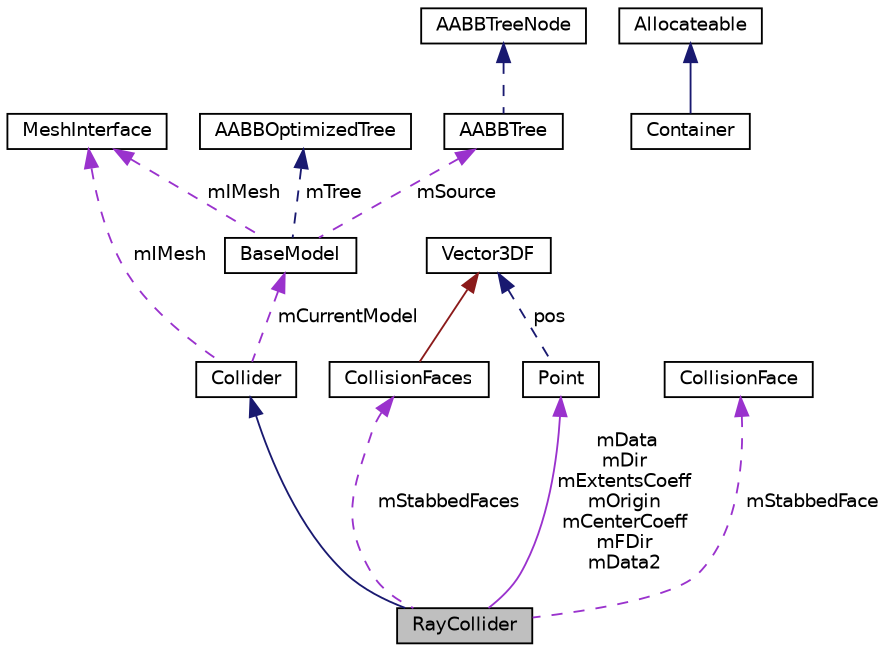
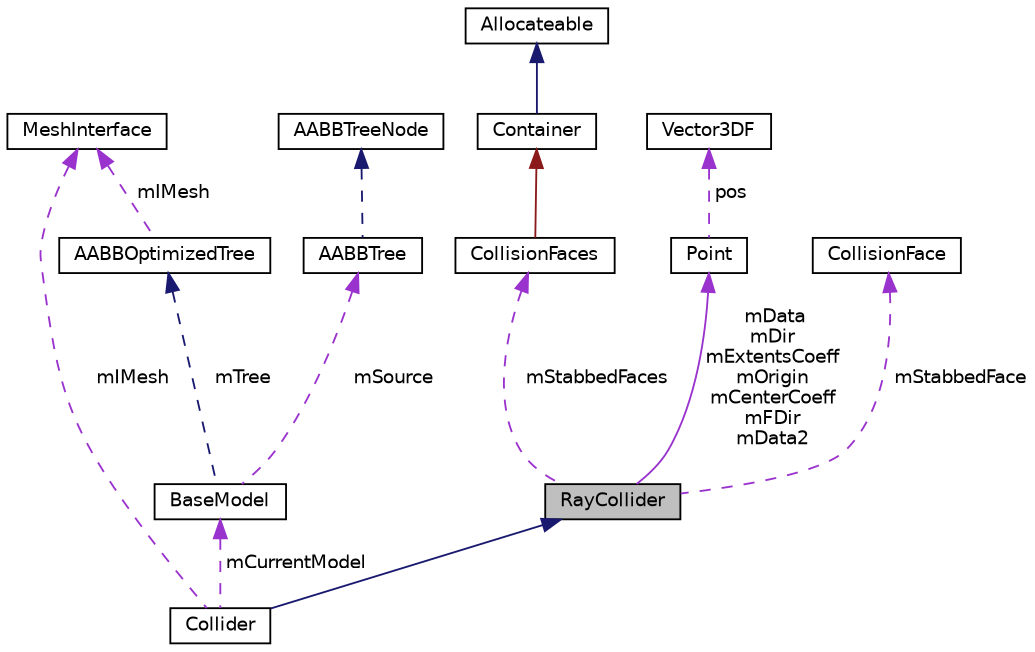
edge "BaseModel" -> "MeshInterface": now "AABBOptimizedTree" -> "MeshInterface"
edge "CollisionFaces" -> "Vector3DF": now "CollisionFaces" -> "Container"
edge "Point" -> "Vector3DF": color midnightblue -> darkorchid3
edge "RayCollider" -> "Collider": reversed
